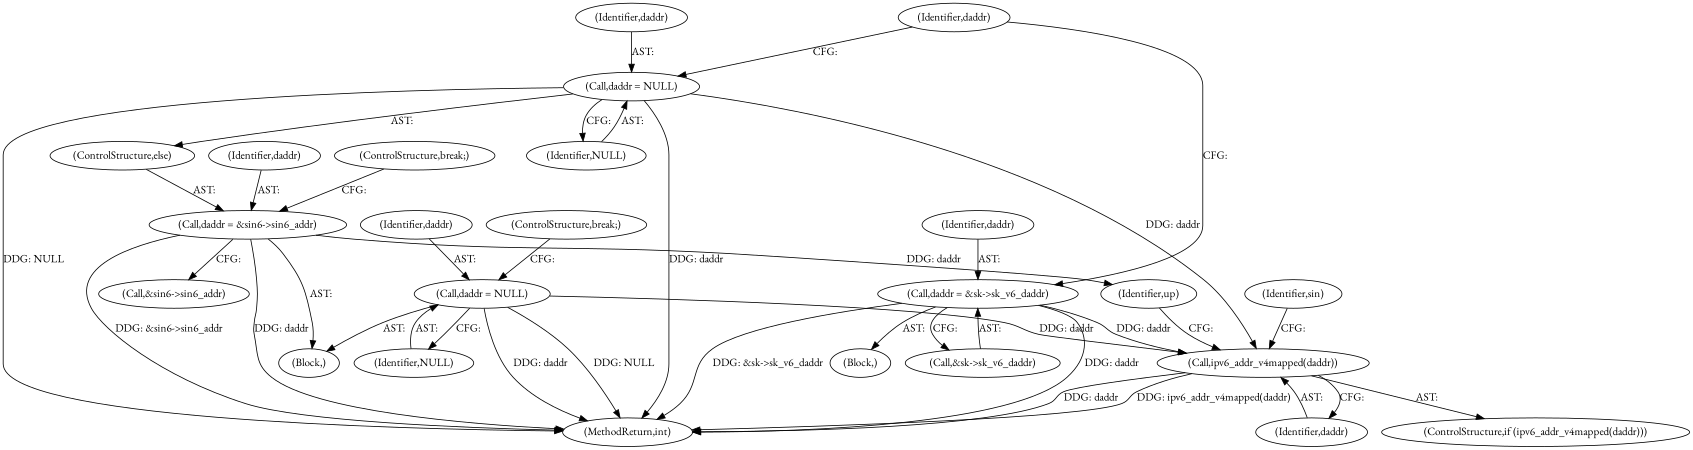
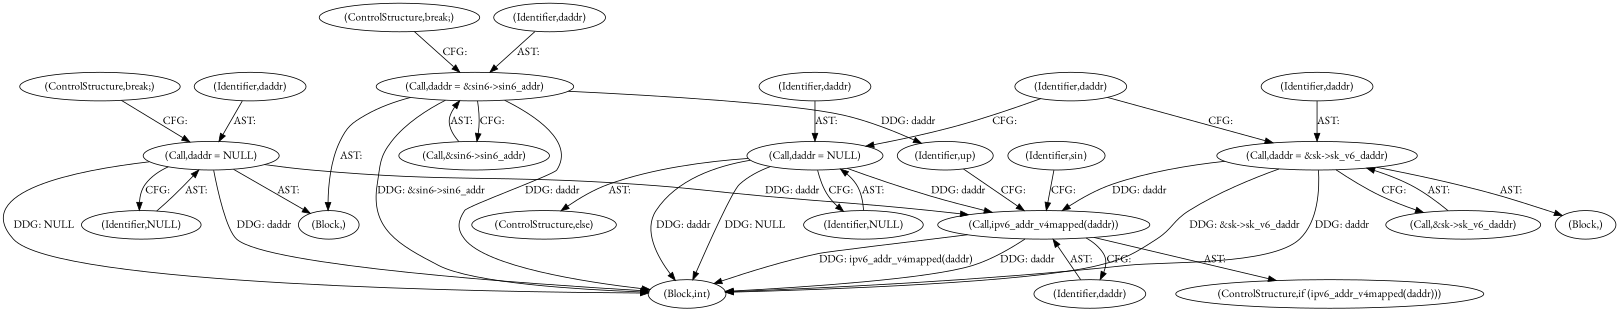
edge "(ControlStructure,else)" -> "(Call,daddr = &sin6->sin6_addr)": now "(Call,&sin6->sin6_addr)" -> "(Call,daddr = &sin6->sin6_addr)"
node "(MethodReturn,int)": label "(MethodReturn,int)" -> "(Block,int)"
